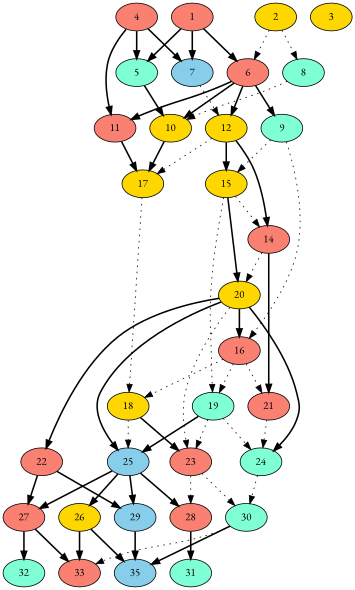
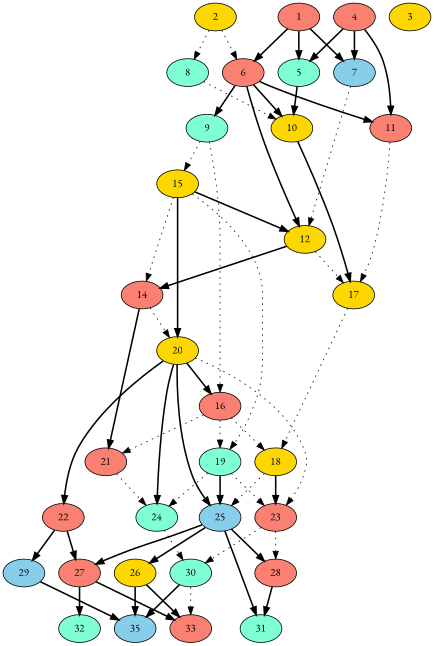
edge "12" -> "15": reversed
edge "11" -> "17": style bold -> dotted
edge "25" -> "29": now "25" -> "31"
